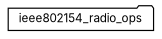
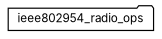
node "ieee802154_radio_ops": label "ieee802154_radio_ops" -> "ieee802954_radio_ops"
